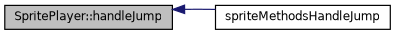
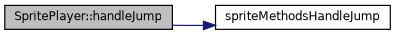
edge "spriteMethodsHandleJump" -> "SpritePlayer::handleJump": reversed
